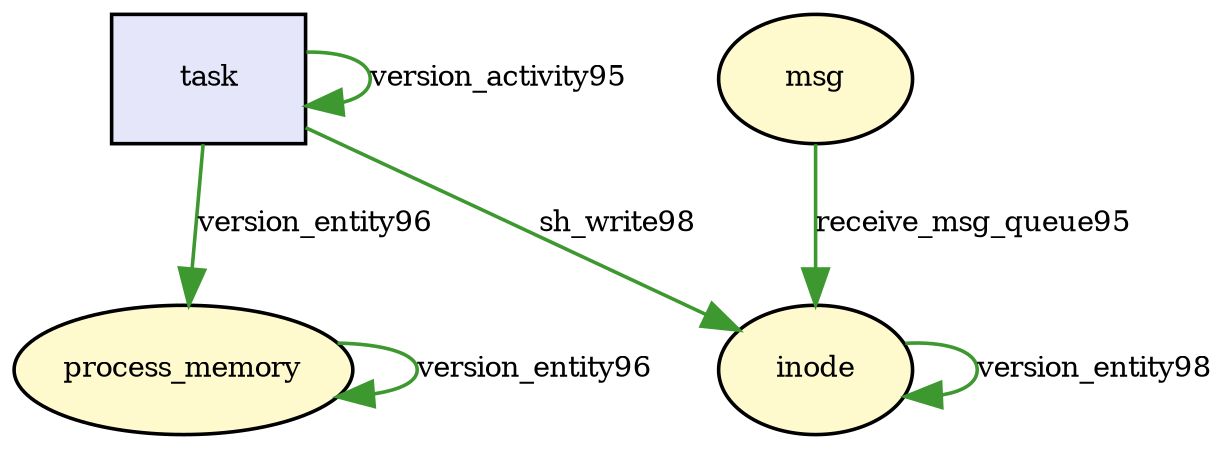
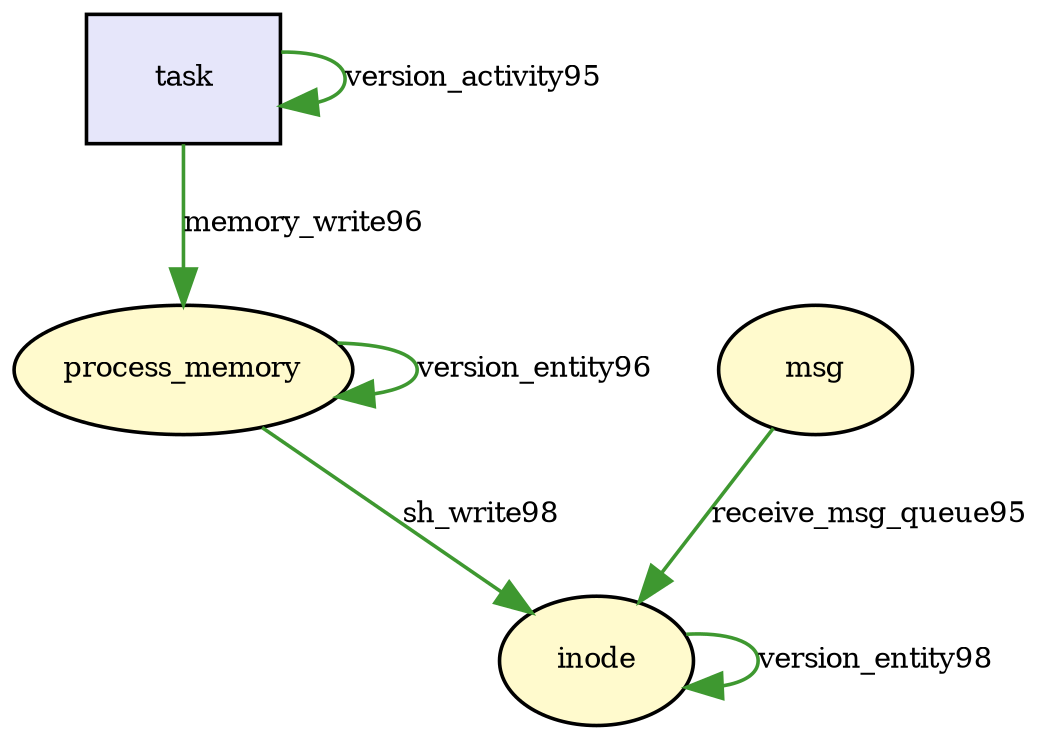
edge "task" -> "inode": now "process_memory" -> "inode"
edge "task" -> "process_memory": label "version_entity96" -> "memory_write96"
